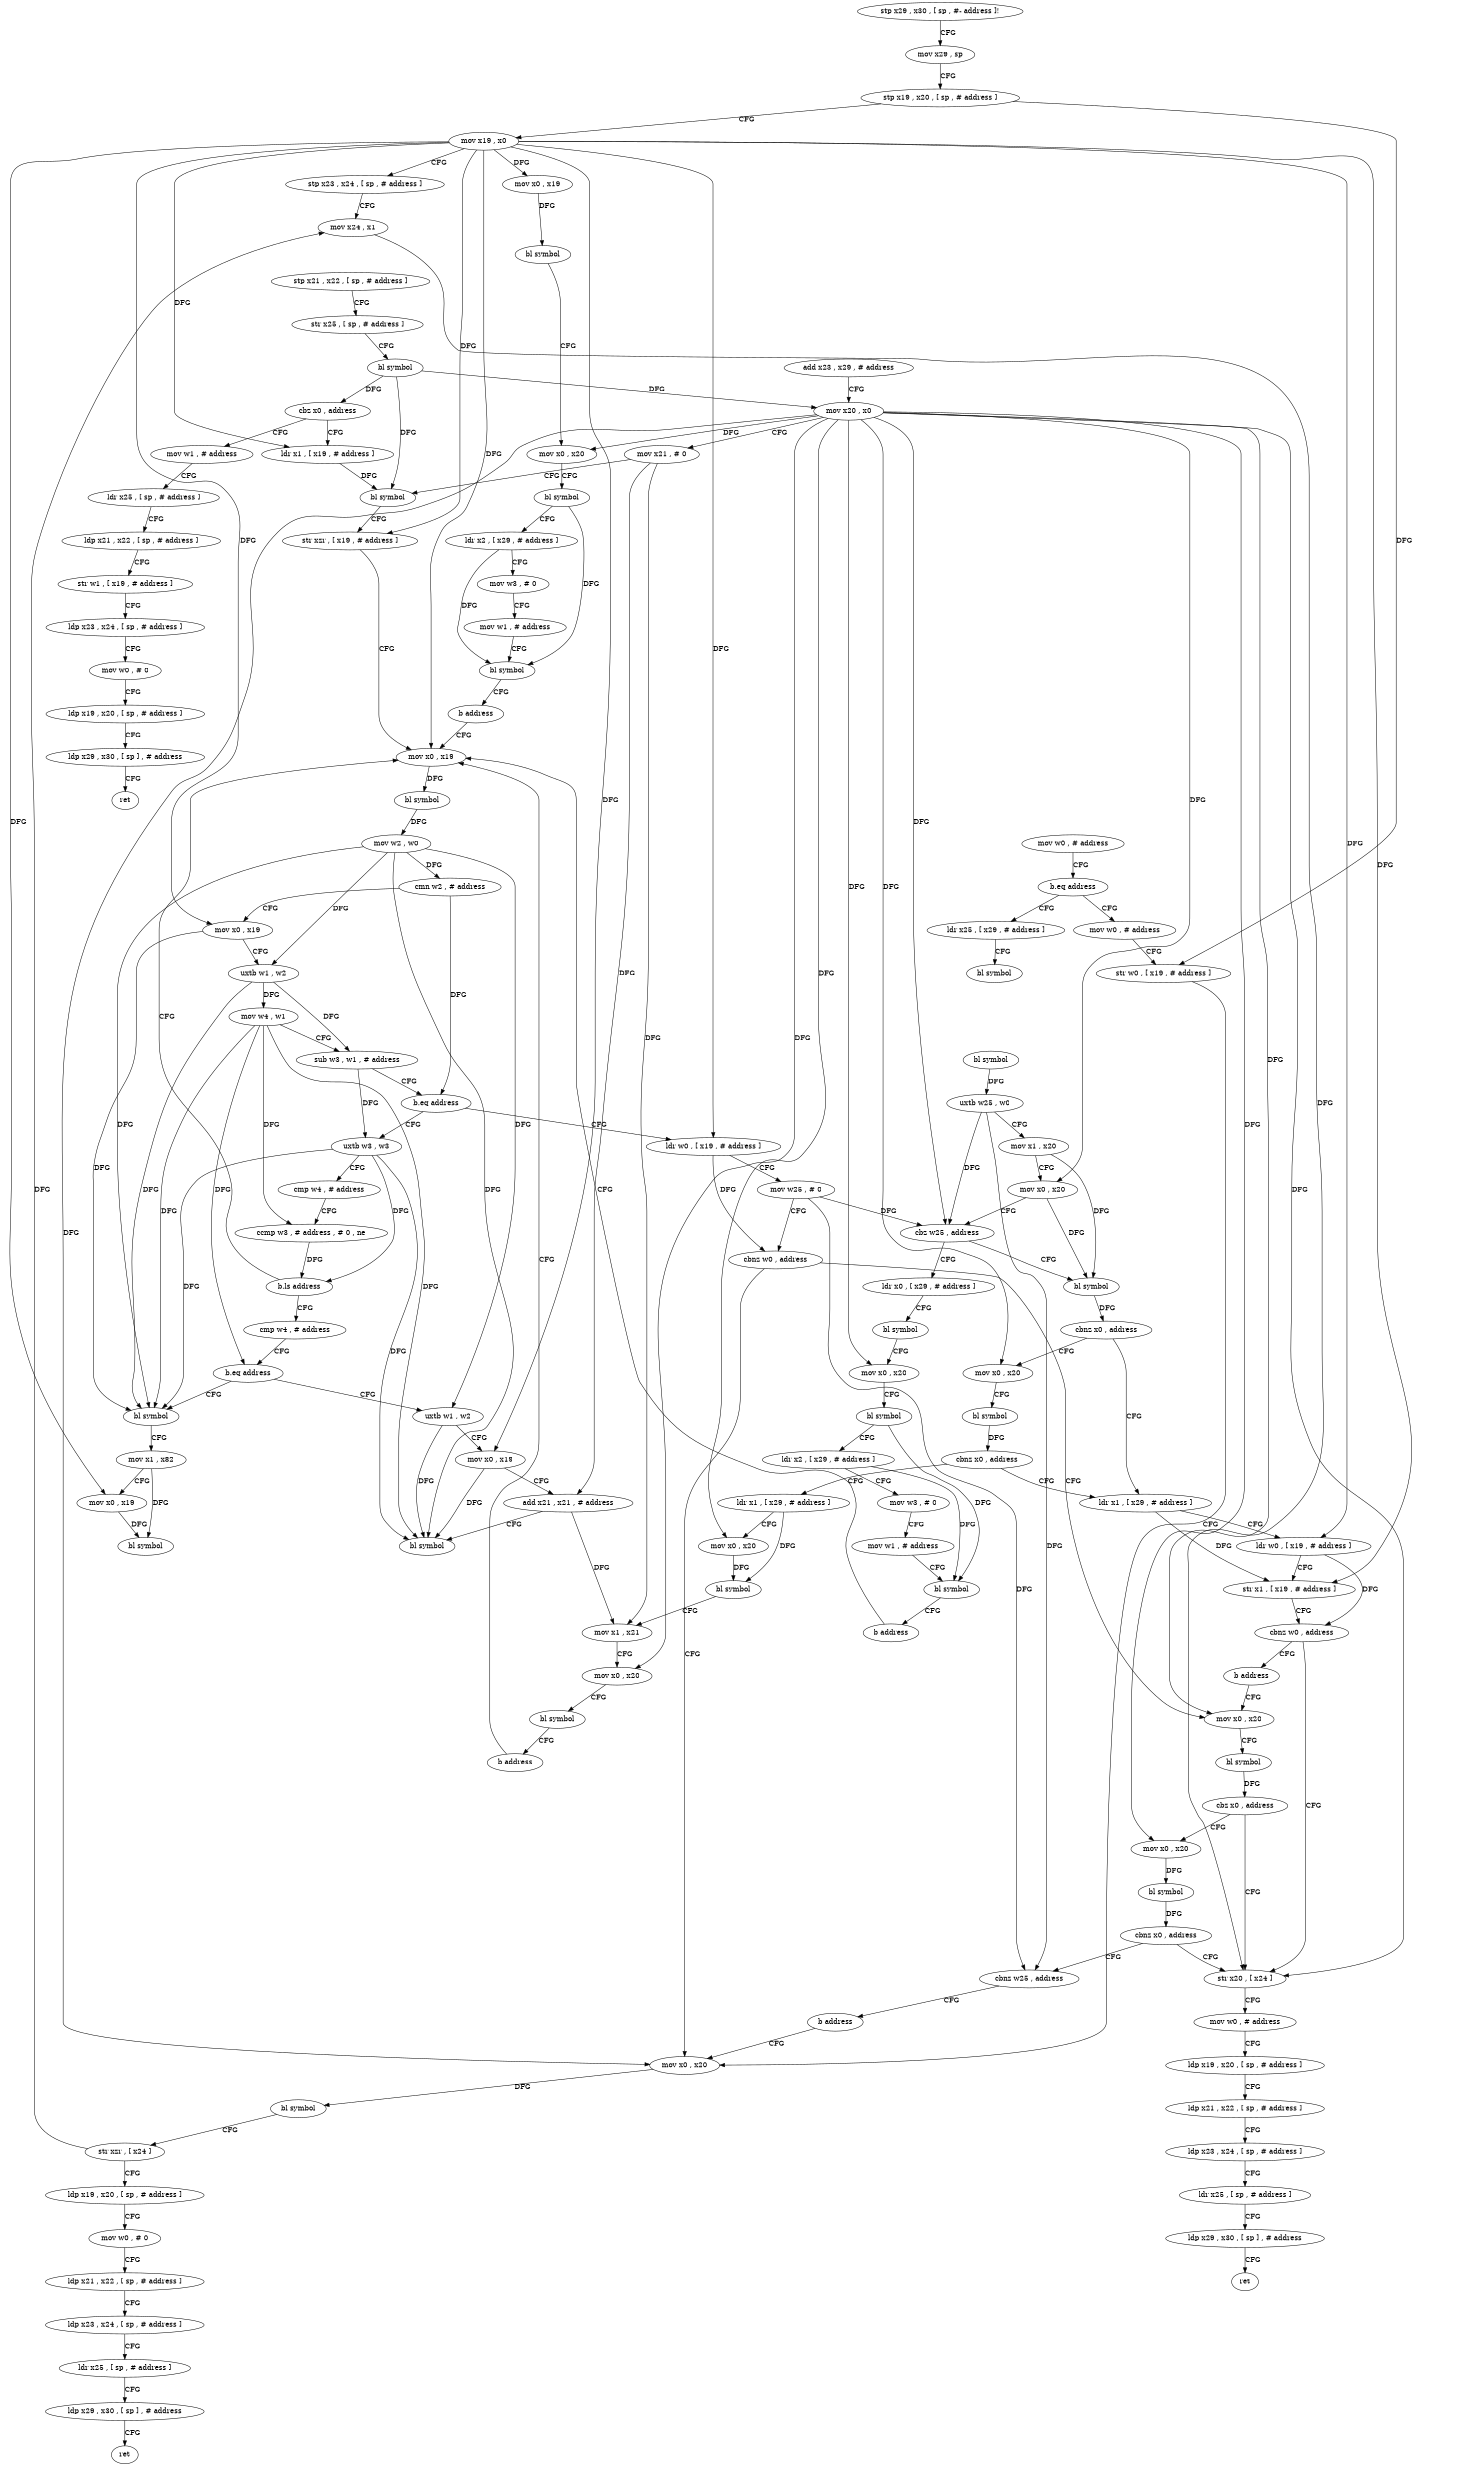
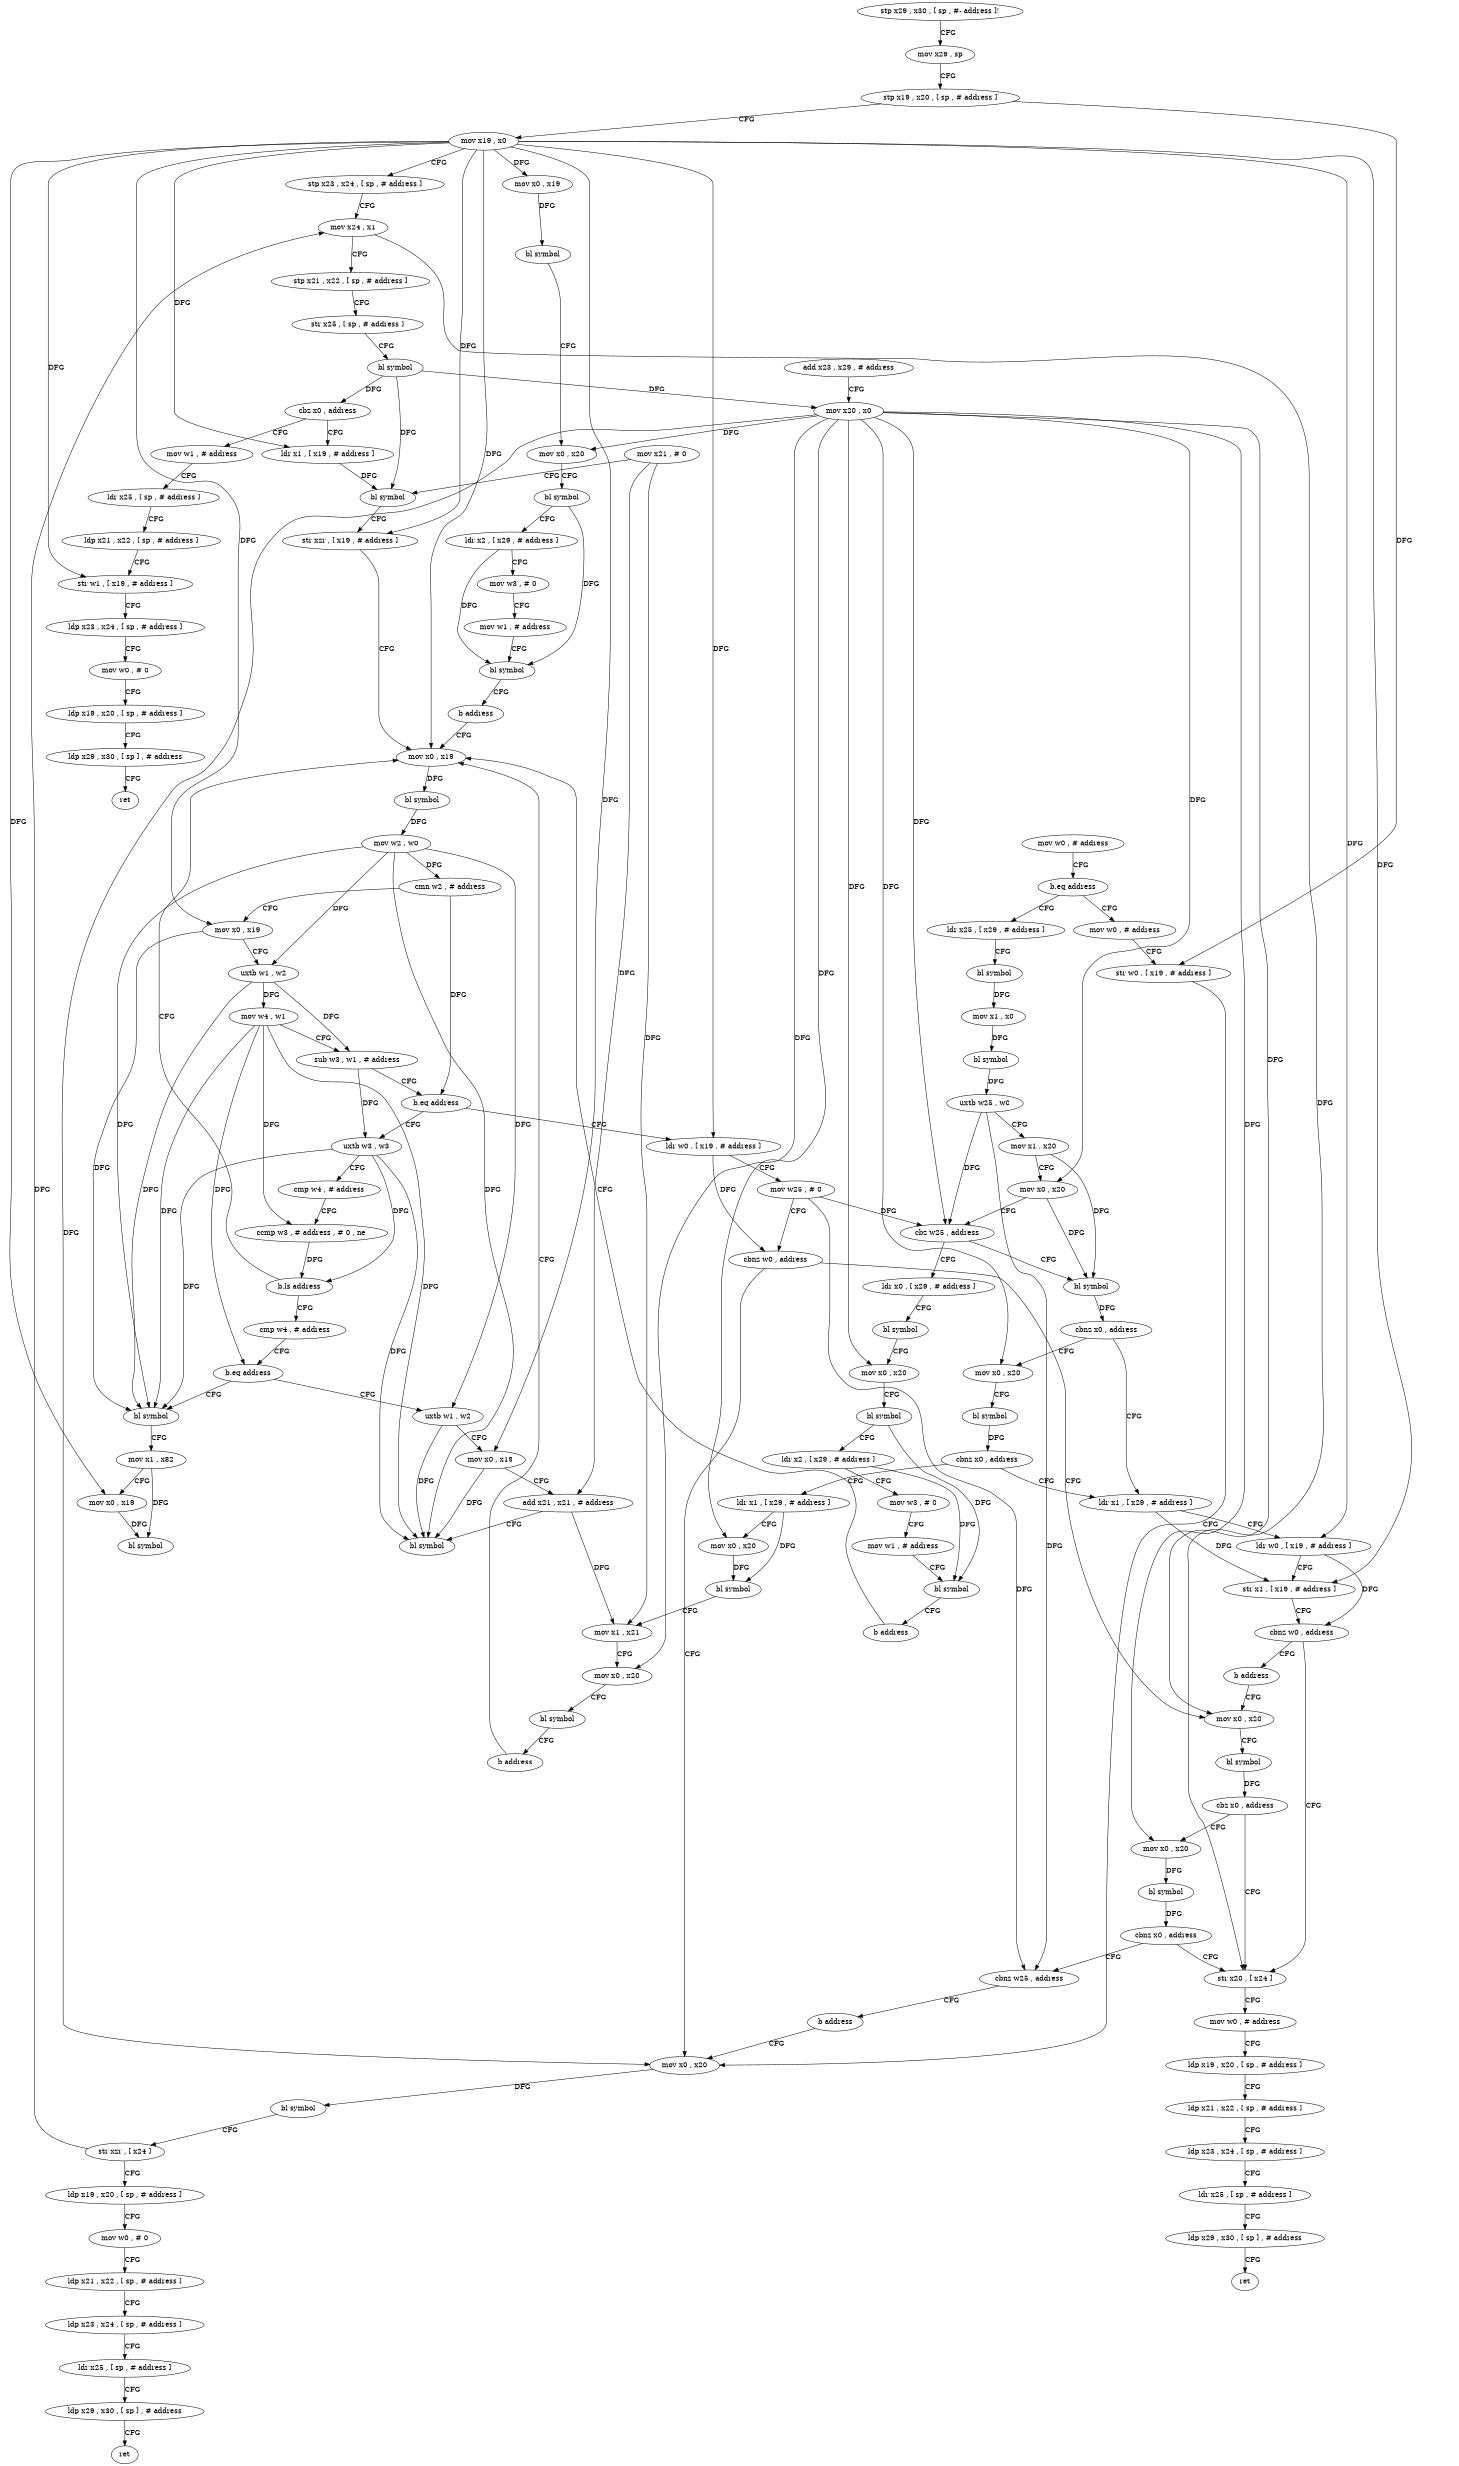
edge "mov x19 , x0" -> "str w1 , [ x19 , # address ]": added, label "DFG"
edge "mov x24 , x1" -> "stp x21 , x22 , [ sp , # address ]": added, label "CFG"
edge "mov x20 , x0" -> "mov x21 , # 0": removed, label "CFG"
node "mov x1 , x0": added
edge "mov x20 , x0" -> "str x20 , [ x24 ]": removed, label "DFG"
